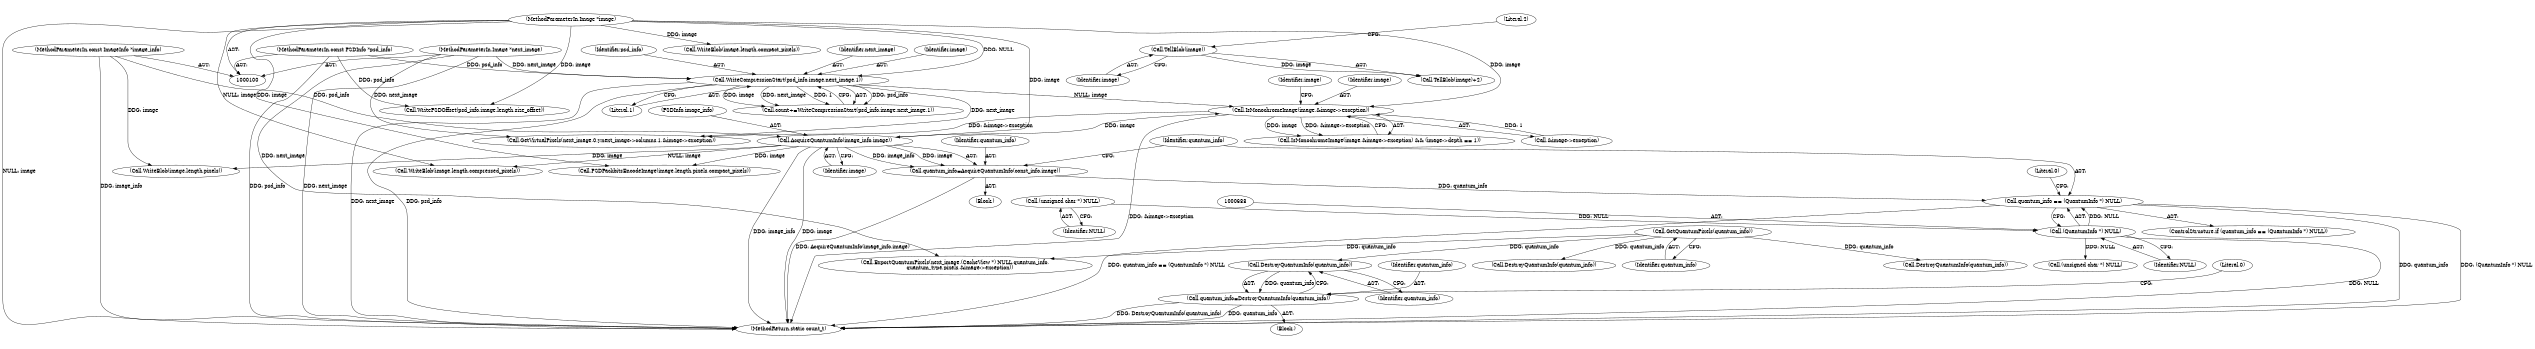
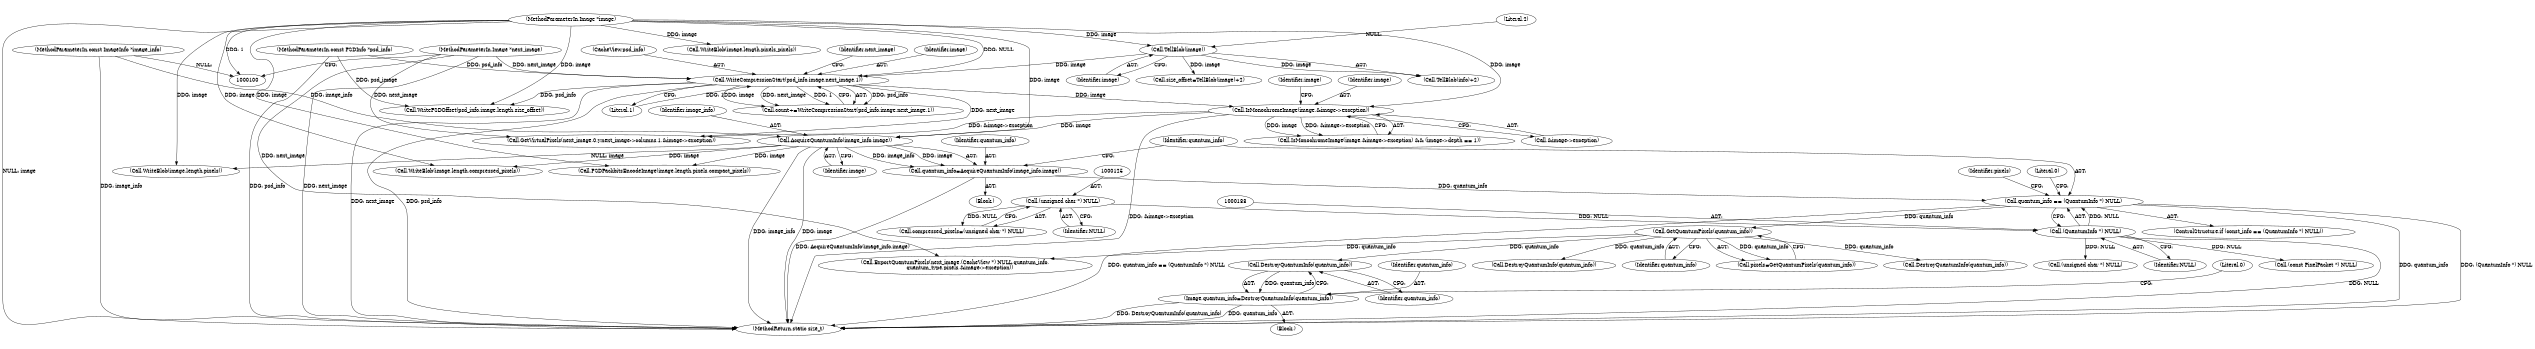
edge "(MethodParameterIn,Image *image)" -> "(Call,TellBlob(image))": added, label "DDG: image"
edge "(Literal,2)" -> "(Call,TellBlob(image))": label "CFG: " -> "NULL: "
edge "(MethodParameterIn,Image *image)" -> "1000100": label "AST: " -> "DDG: 1"
node "(Identifier,psd_info)": label "(Identifier,psd_info)" -> "(CacheView,psd_info)"
node "(Call,WriteBlob(image,length,compact_pixels))": label "(Call,WriteBlob(image,length,compact_pixels))" -> "(Call,WriteBlob(image,length,pixels_pixels))"
edge "(MethodParameterIn,const PSDInfo *psd_info)" -> "1000100": removed, label "AST:"
edge "(MethodParameterIn,const ImageInfo *image_info)" -> "1000100": label "AST: " -> "NULL: "
edge "(MethodParameterIn,Image *next_image)" -> "1000100": label "AST: " -> "CFG: "
edge "(Identifier,next_image)" -> "(Call,WriteCompressionStart(psd_info,image,next_image,1))": label "AST: " -> "CFG: "
edge "(Call,TellBlob(image))" -> "(Call,WriteCompressionStart(psd_info,image,next_image,1))": added, label "DDG: image"
edge "(MethodParameterIn,const PSDInfo *psd_info)" -> "(Call,WritePSDOffset(psd_info,image,length,size_offset))": label "DDG: psd_info" -> "DDG: psd_image"
node "(Call,size_offset=TellBlob(image)+2)": added
node "(Call,TellBlob(image)+2)": label "(Call,TellBlob(image)+2)" -> "(Call,TellBlob(info)+2)"
edge "(Call,WriteCompressionStart(psd_info,image,next_image,1))" -> "(Call,WritePSDOffset(psd_info,image,length,size_offset))": added, label "DDG: psd_info"
edge "(MethodParameterIn,Image *image)" -> "(Call,WriteBlob(image,length,compressed_pixels))": label "NULL: image" -> "DDG: image"
edge "(MethodParameterIn,const ImageInfo *image_info)" -> "(Call,AcquireQuantumInfo(image_info,image))": label "DDG: psd_info" -> "DDG: image_info"
edge "(Literal,1)" -> "(Call,WriteCompressionStart(psd_info,image,next_image,1))": label "AST: " -> "DDG: 1"
edge "(Call,WriteCompressionStart(psd_info,image,next_image,1))" -> "(Call,IsMonochromeImage(image,&image->exception))": label "NULL: image" -> "DDG: image"
node "(PSDInfo,image_info)": label "(PSDInfo,image_info)" -> "(Identifier,image_info)"
edge "(MethodParameterIn,const ImageInfo *image_info)" -> "(Call,WriteBlob(image,length,pixels))": now "(MethodParameterIn,Image *image)" -> "(Call,WriteBlob(image,length,pixels))"
edge "(Call,IsMonochromeImage(image,&image->exception))" -> "(Call,&image->exception)": label "AST: " -> "CFG: "
edge "(Call,&image->exception)" -> "(Call,IsMonochromeImage(image,&image->exception))": label "DDG: 1" -> "AST: "
edge "(Call,AcquireQuantumInfo(image_info,image))" -> "(Call,IsMonochromeImage(image,&image->exception))": reversed
edge "(Call,AcquireQuantumInfo(image_info,image))" -> "(Call,WriteBlob(image,length,pixels))": label "DDG: image" -> "NULL: image"
edge "(Call,AcquireQuantumInfo(image_info,image))" -> "(Call,WriteBlob(image,length,compressed_pixels))": label "NULL: image" -> "DDG: image"
node "(Call,quantum_info=AcquireQuantumInfo(const_info,image))": label "(Call,quantum_info=AcquireQuantumInfo(const_info,image))" -> "(Call,quantum_info=AcquireQuantumInfo(image_info,image))"
node "1000125": added
node "(Identifier,pixels)": added
node "1000688": label "1000688" -> "1000188"
edge "(Call,quantum_info == (QuantumInfo *) NULL)" -> "(Call,GetQuantumPixels(quantum_info))": added, label "DDG: quantum_info"
node "(Call,compressed_pixels=(unsigned char *) NULL)": added
node "(ControlStructure,if (quantum_info == (QuantumInfo *) NULL))": label "(ControlStructure,if (quantum_info == (QuantumInfo *) NULL))" -> "(ControlStructure,if (const_info == (QuantumInfo *) NULL))"
node "(Call,pixels=GetQuantumPixels(quantum_info))": added
node "(Call,(const PixelPacket *) NULL)": added
node "(Call,quantum_info=DestroyQuantumInfo(quantum_info))": label "(Call,quantum_info=DestroyQuantumInfo(quantum_info))" -> "(Image,quantum_info=DestroyQuantumInfo(quantum_info))"
node "(MethodReturn,static count_t)": label "(MethodReturn,static count_t)" -> "(MethodReturn,static size_t)"
